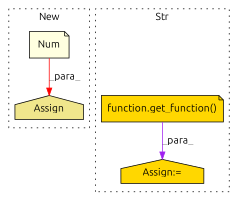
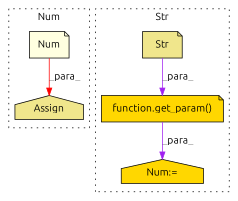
cluster "New": label "New" -> "Num"
node "Str": added
node "function.get_function()": label "function.get_function()" -> "function.get_param()"
node "Assign:=": label "Assign:=" -> "Num:="
